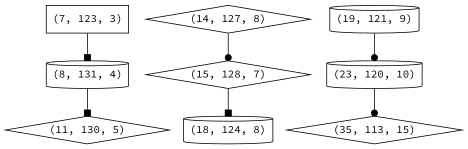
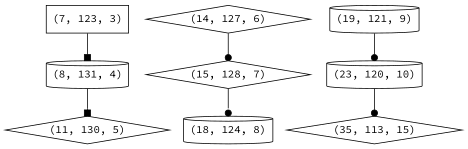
node "(14, 127, 8)": label "(14, 127, 8)" -> "(14, 127, 6)"
edge "(15, 128, 7)" -> "(18, 124, 8)": arrowhead box -> dot
